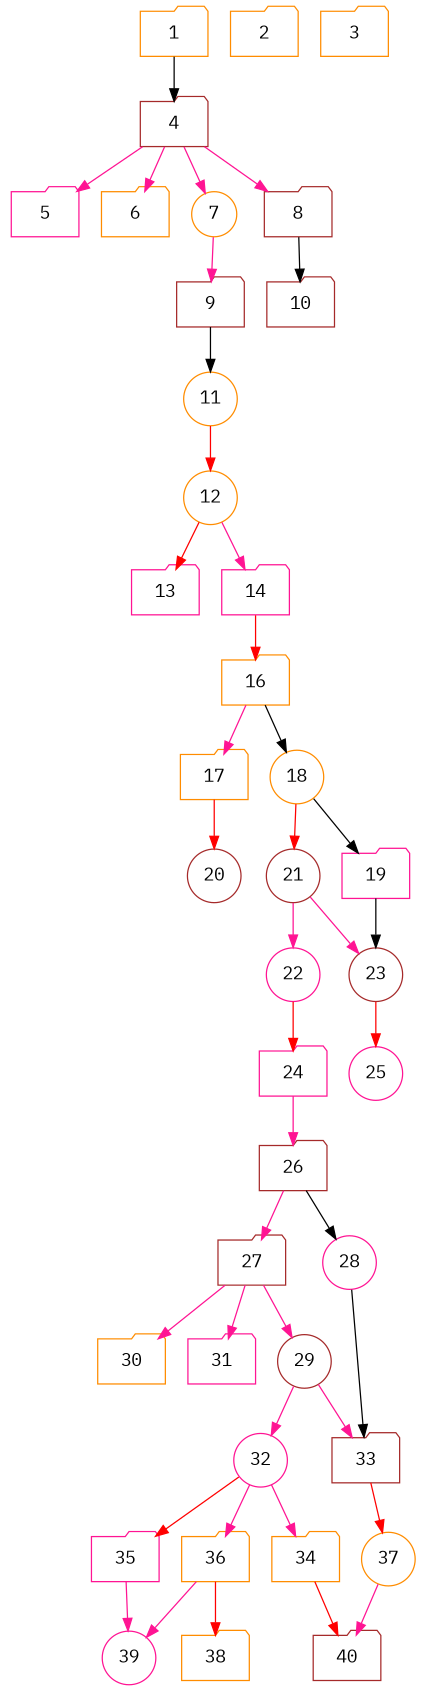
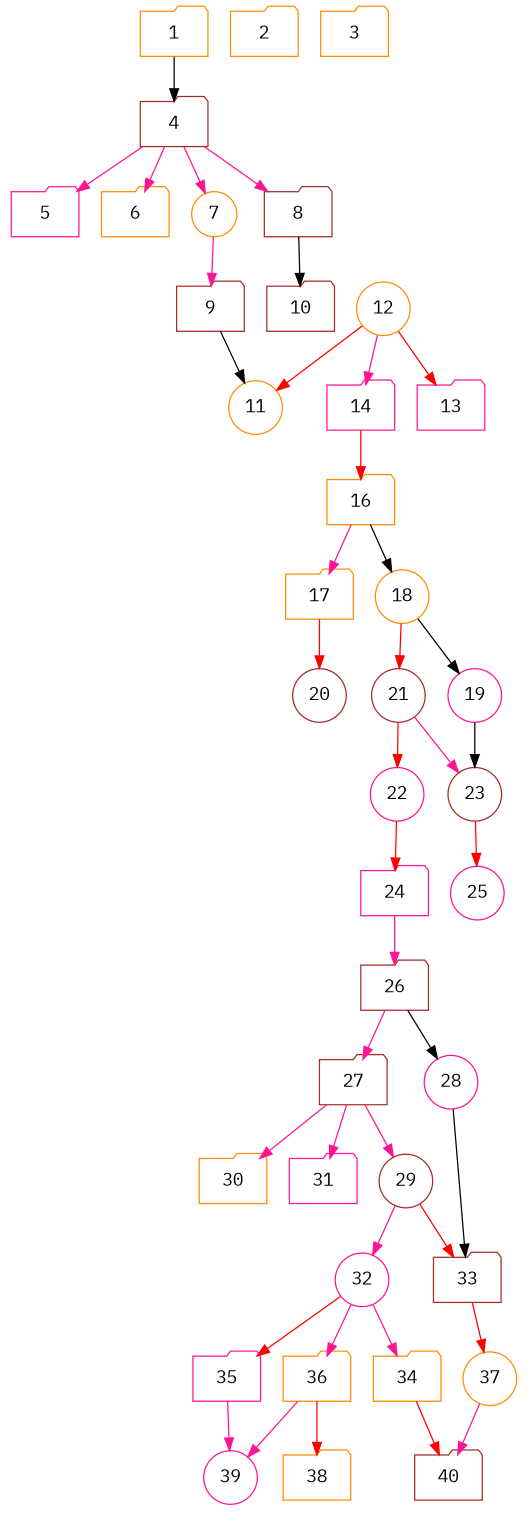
edge "11" -> "12": reversed
node "19": shape folder -> circle
edge "21" -> "22": color deeppink -> red
edge "29" -> "33": color deeppink -> red
